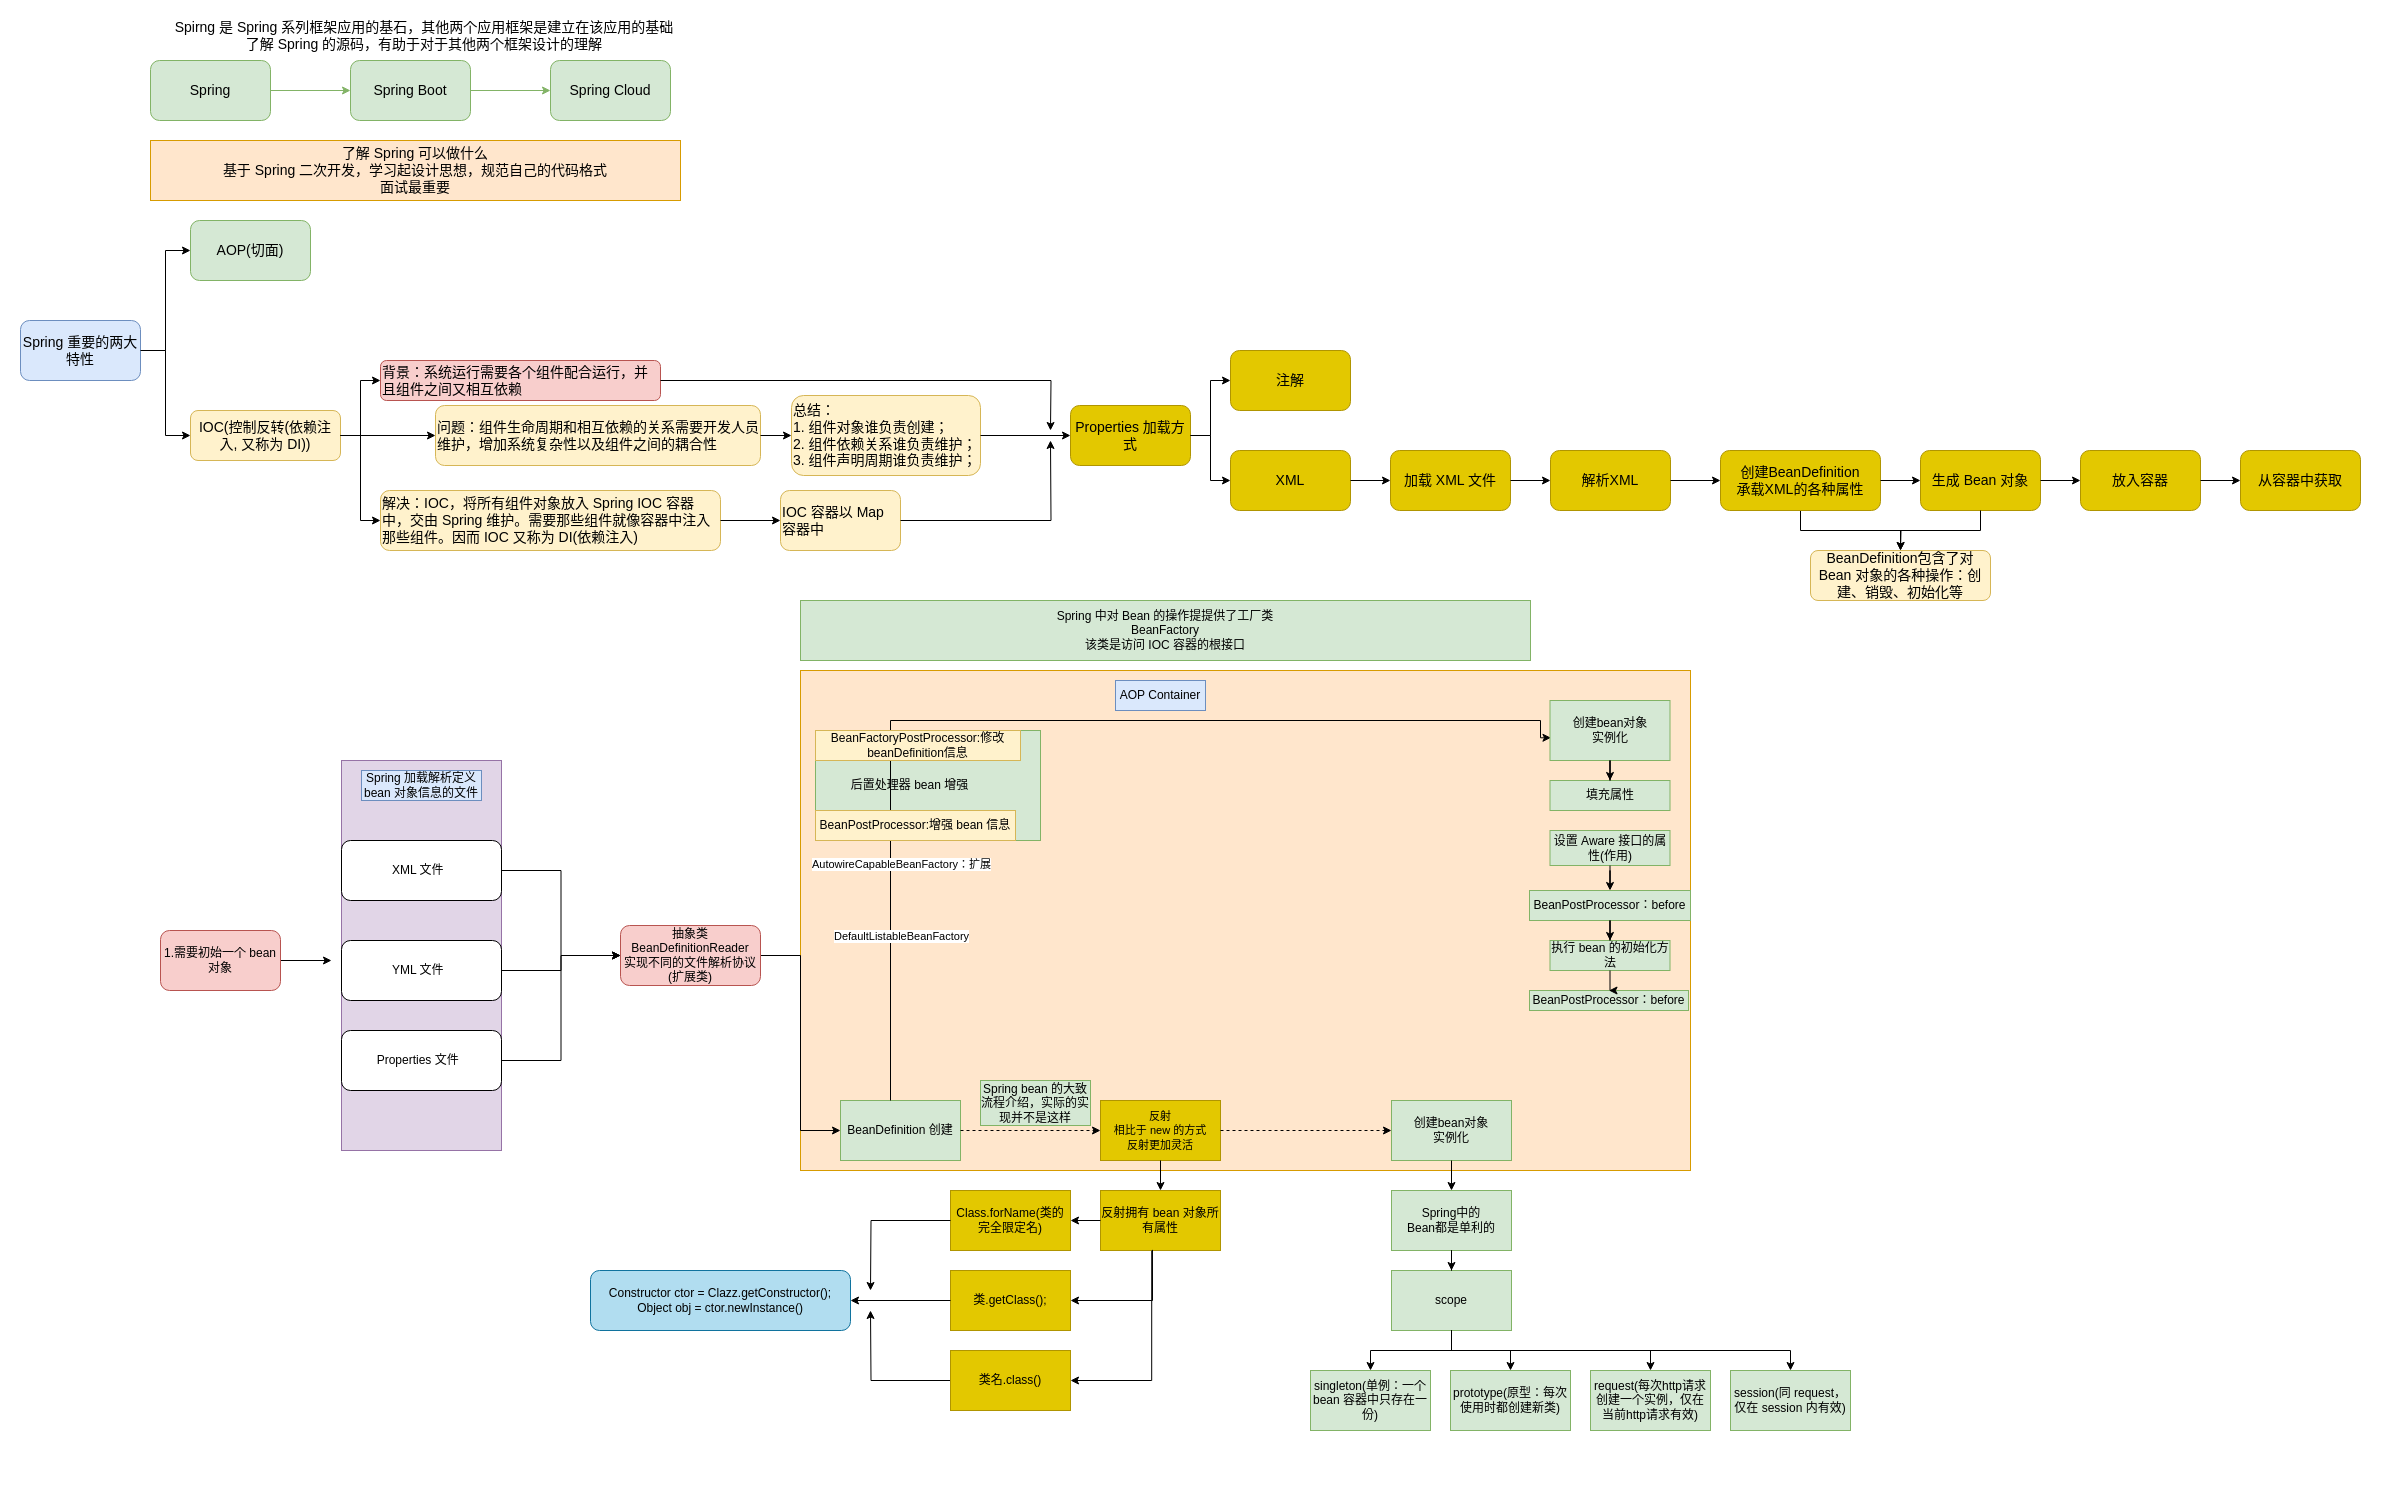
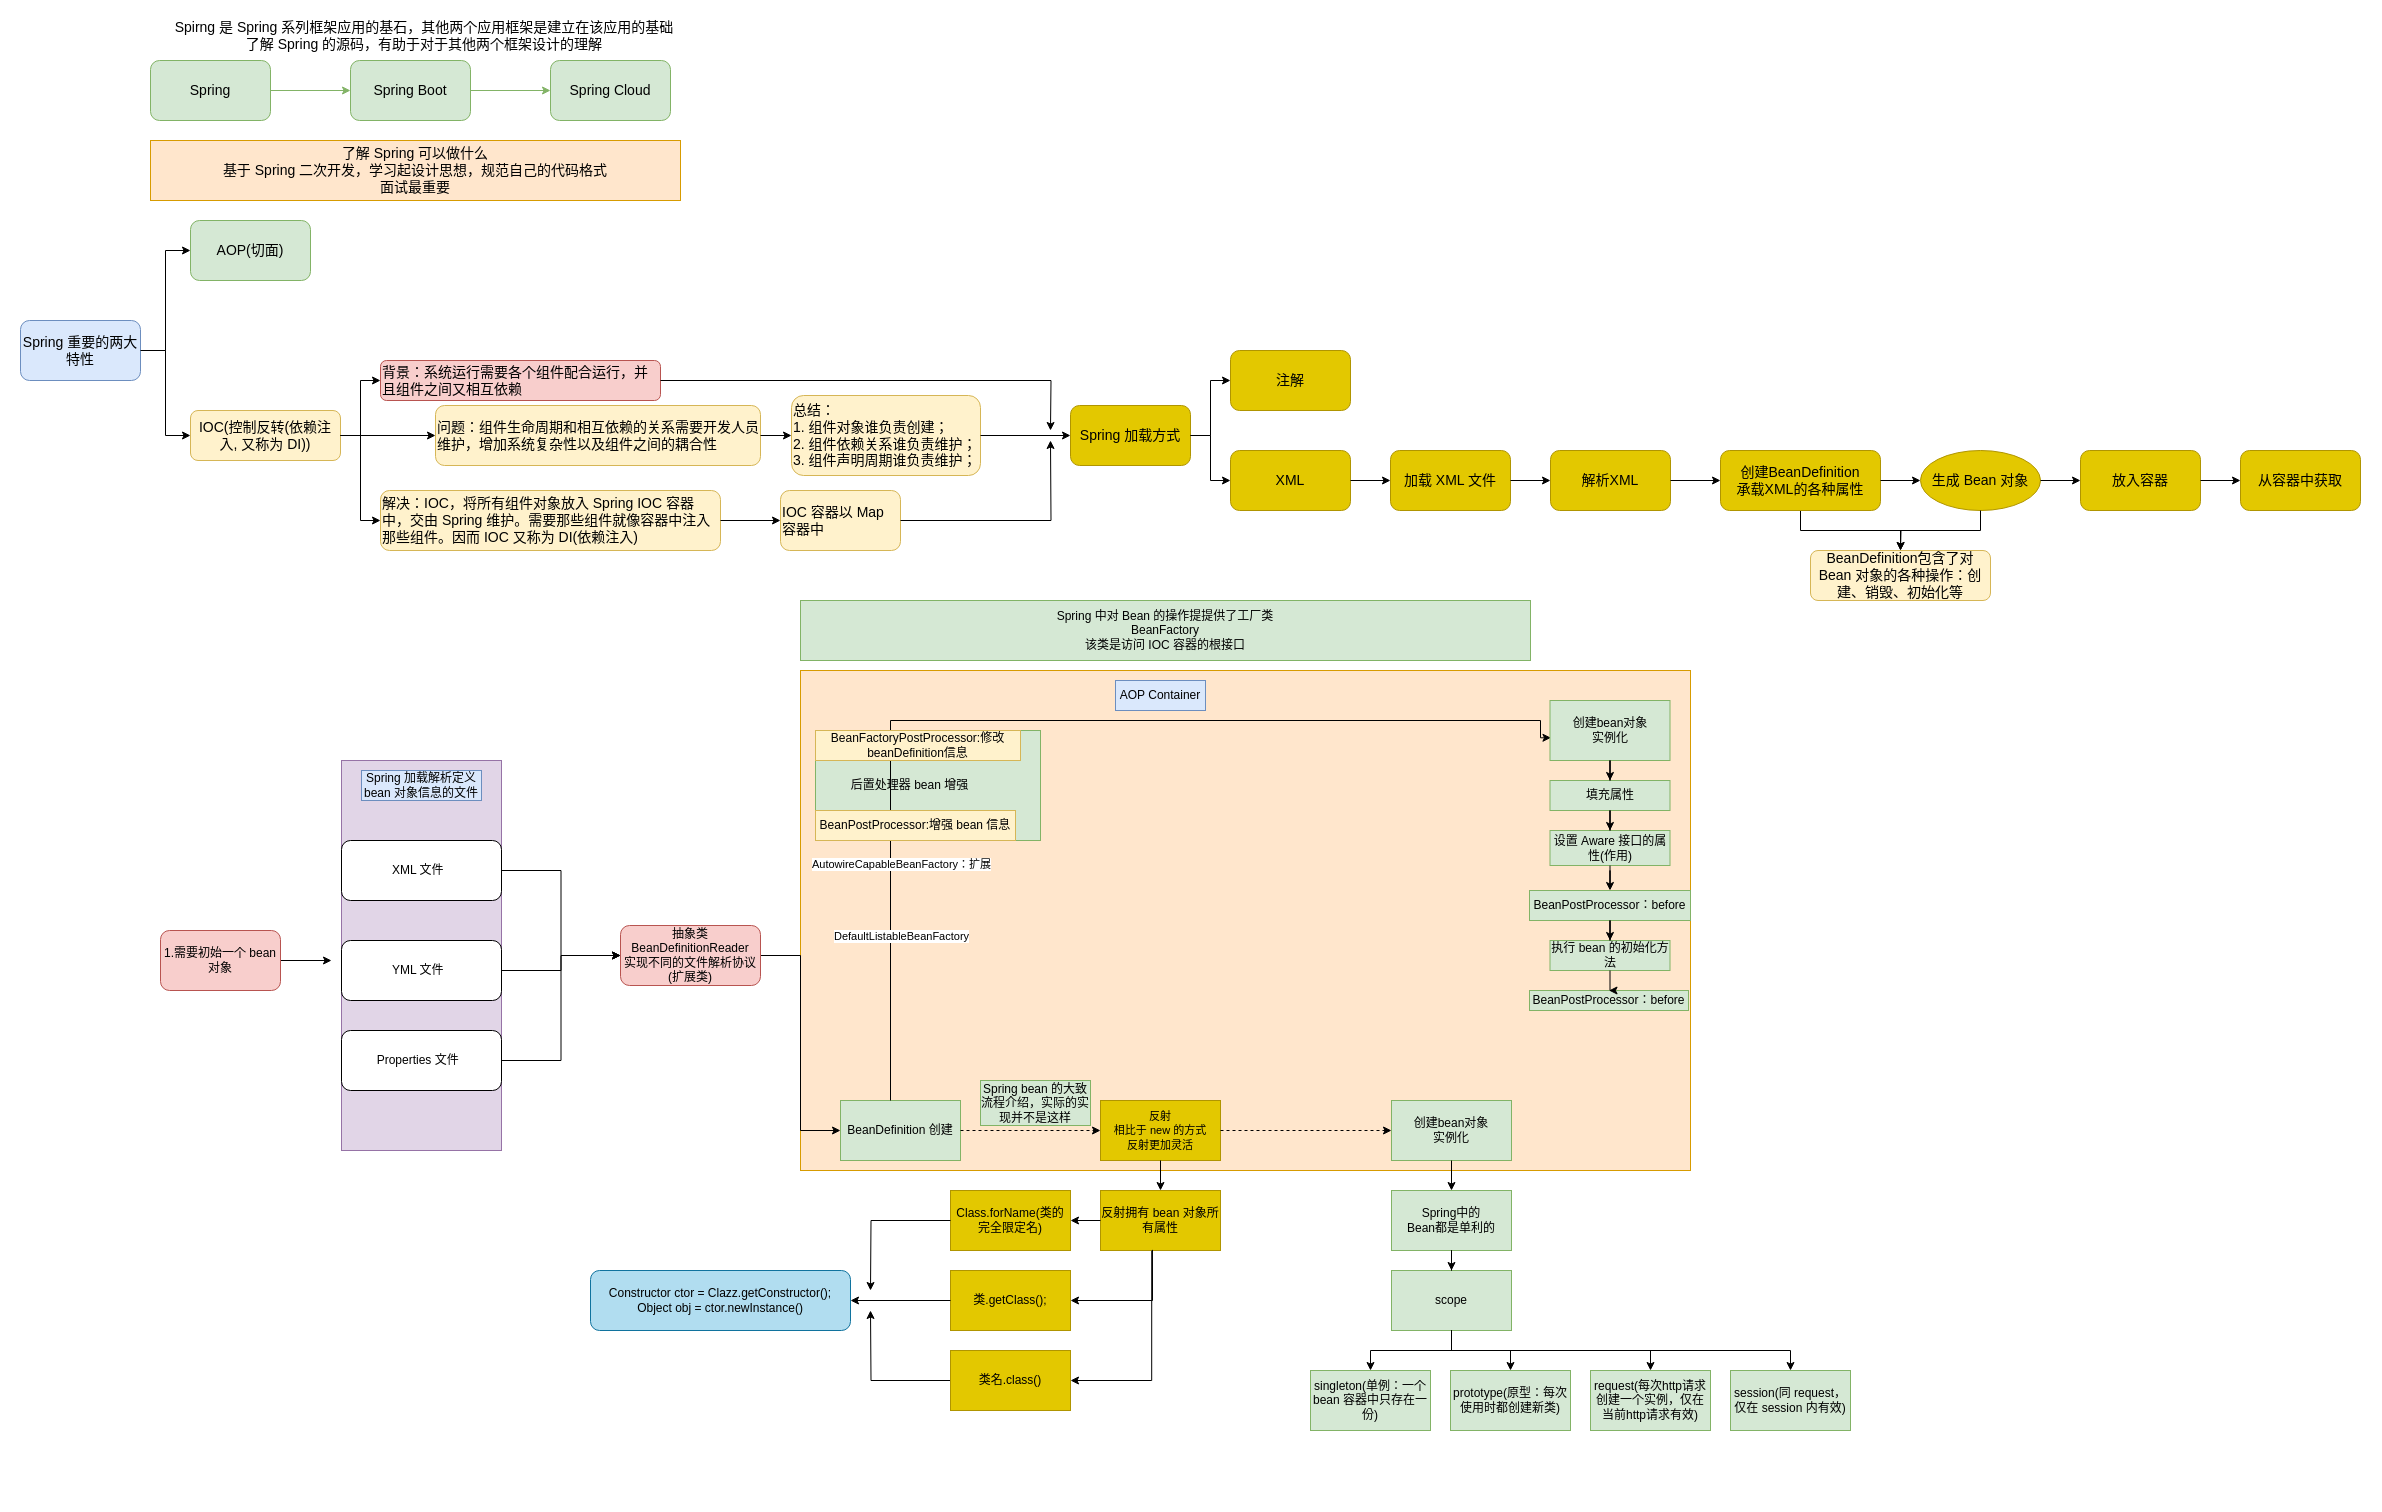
node "Properties 加载方式": label "Properties 加载方式" -> "Spring 加载方式"
node "生成 Bean 对象": shape rounded rectangle -> ellipse
edge "填充属性" -> "设置 Aware 接口的属性(作用)": added
